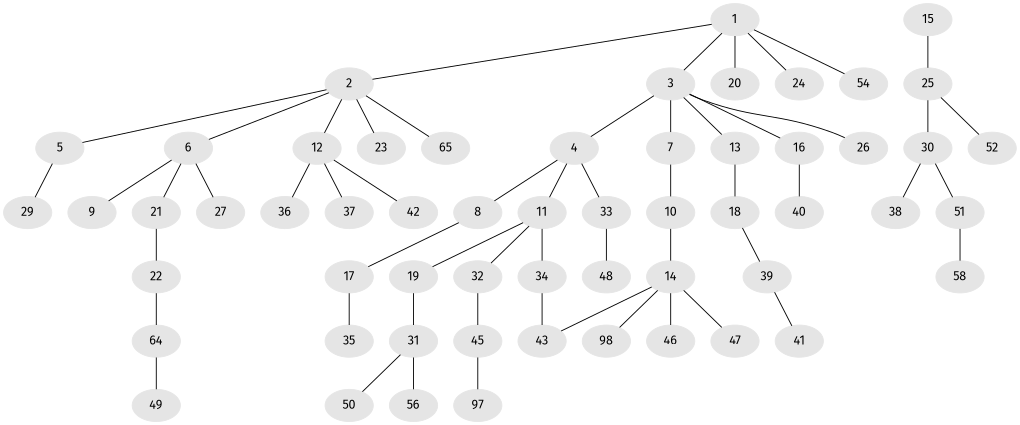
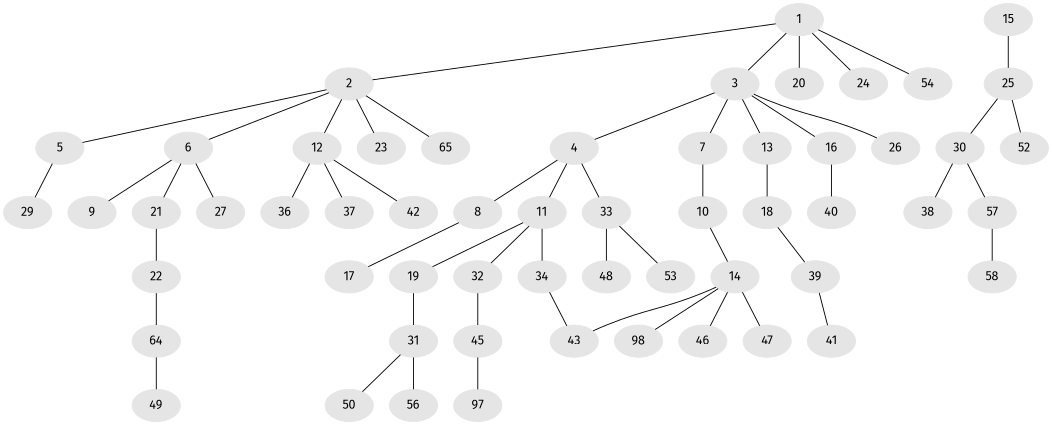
node "51": label "51" -> "57"
node "53": added
node "35": removed
